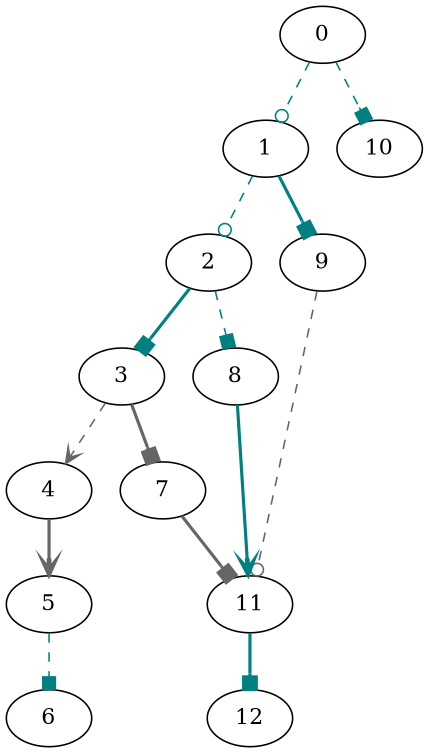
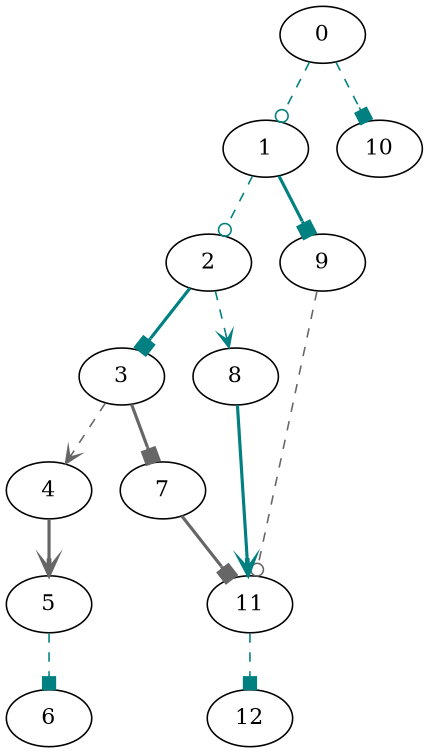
edge "2" -> "8": arrowhead box -> vee
edge "11" -> "12": style bold -> dashed
